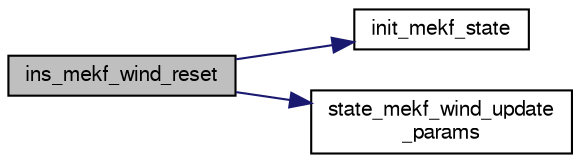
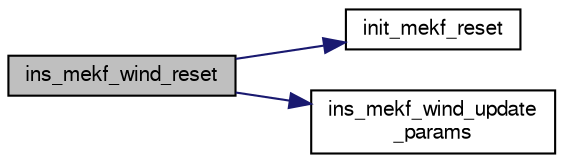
node "init_mekf_state": label "init_mekf_state" -> "init_mekf_reset"
node "state_mekf_wind_update _params": label "state_mekf_wind_update _params" -> "ins_mekf_wind_update _params"
